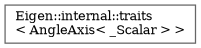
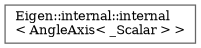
node "Eigen::internal::traits < AngleAxis< _Scalar > >": label "Eigen::internal::traits < AngleAxis< _Scalar > >" -> "Eigen::internal::internal < AngleAxis< _Scalar > >"
